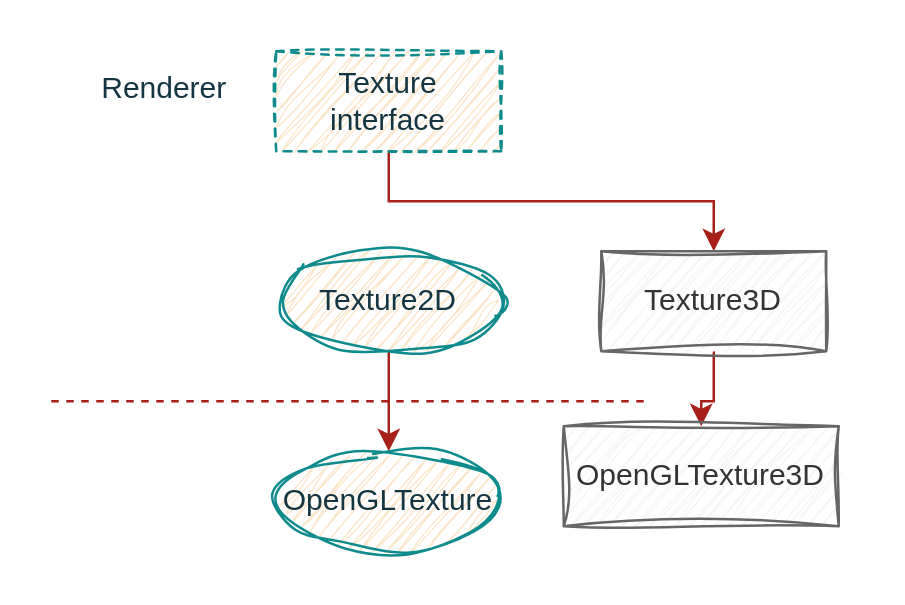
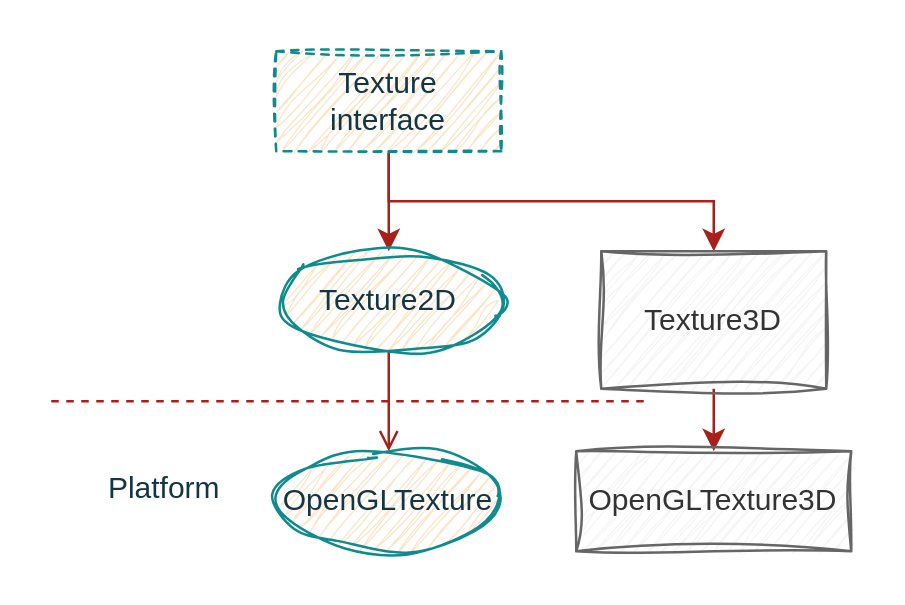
node "Renderer": removed
edge "Texture interface" -> "Texture2D": added
node "Texture3D": size 225x100 -> 225x138
edge "Texture2D" -> "OpenGLTexture": arrowhead classic -> open
node "OpenGLTexture3D": moved (701, 476) -> (714, 501)
node "Platform": added
